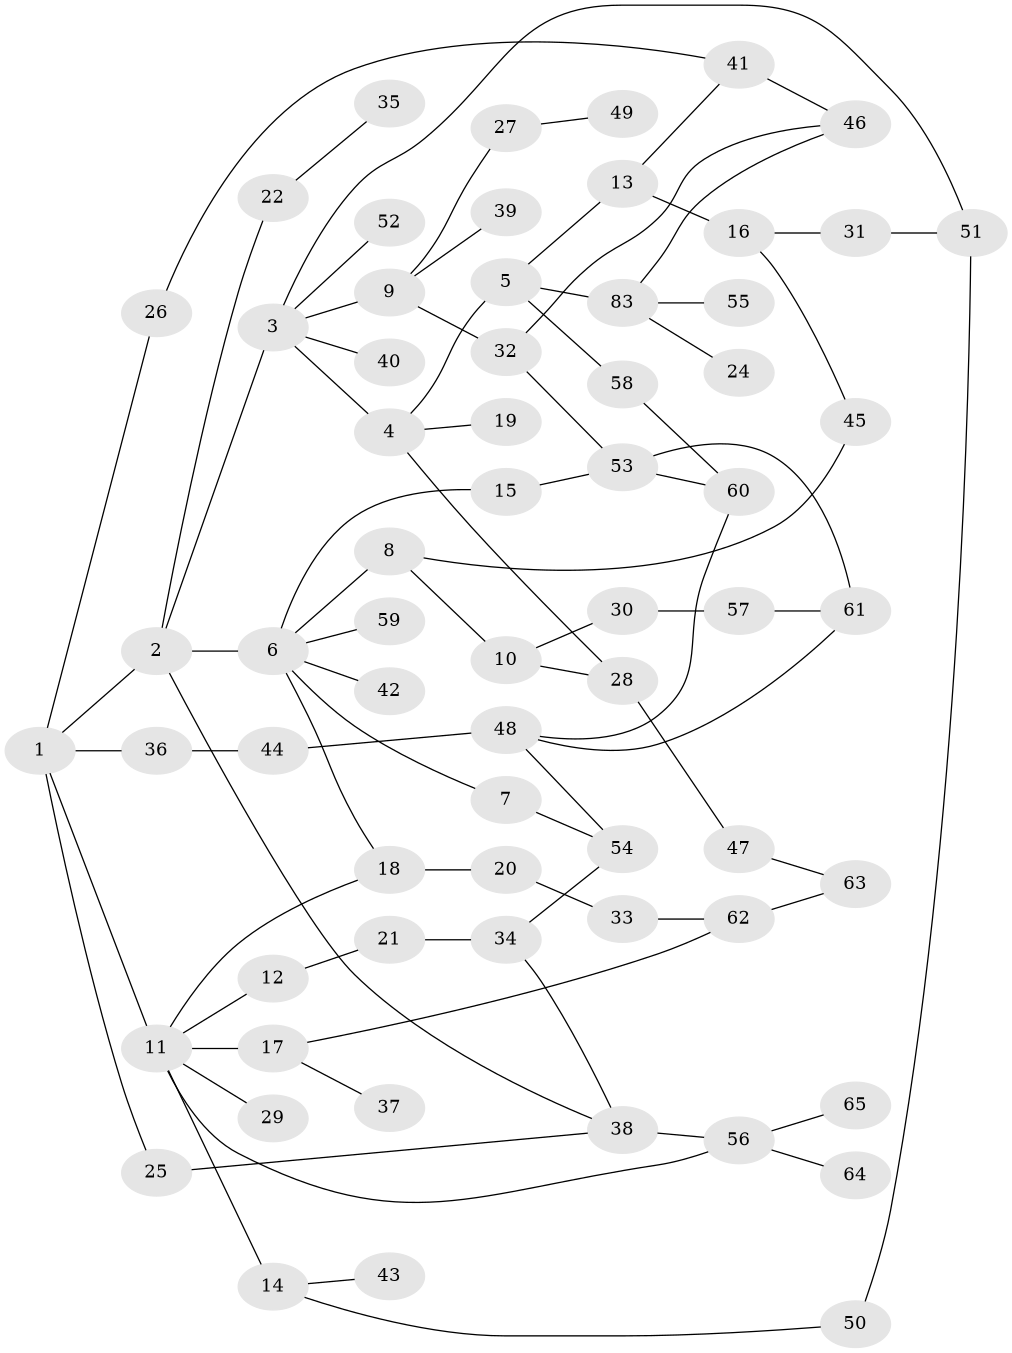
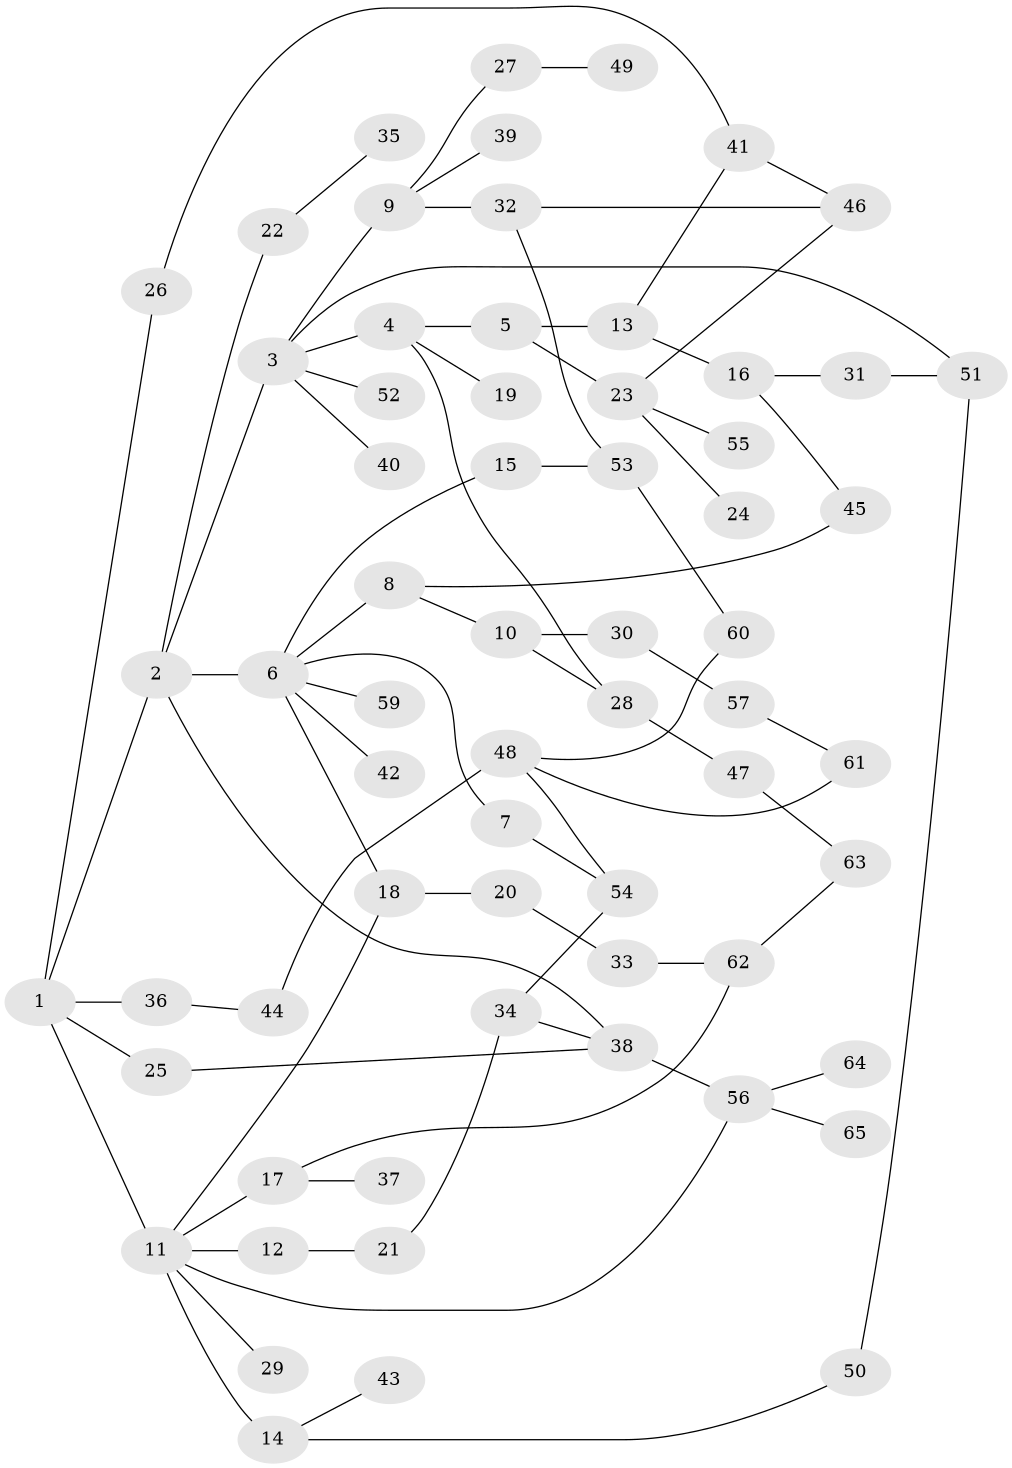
node "83": label "83" -> "23"
node "58": removed
edge "53" -- "61": removed
